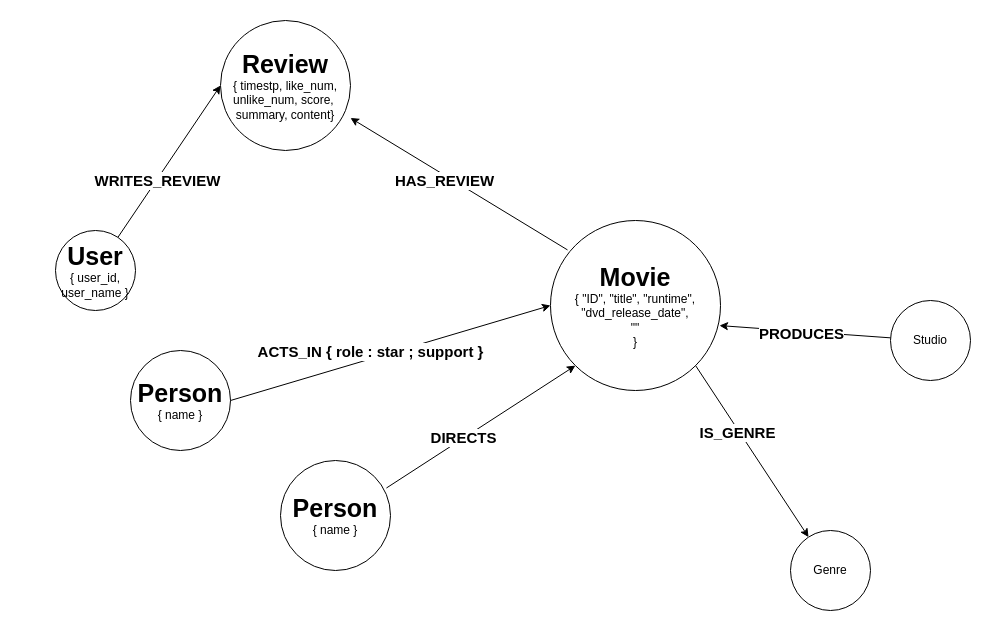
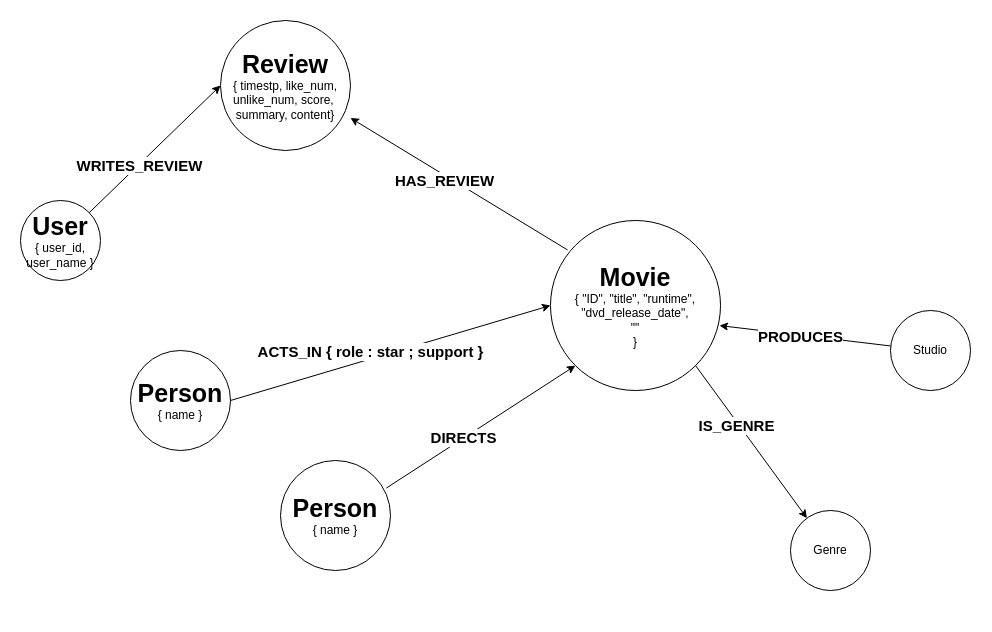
node "User { user_id, user_name }": moved (96, 271) -> (61, 241)
node "Studio": moved (931, 341) -> (931, 351)
node "Genre": moved (831, 571) -> (831, 551)
